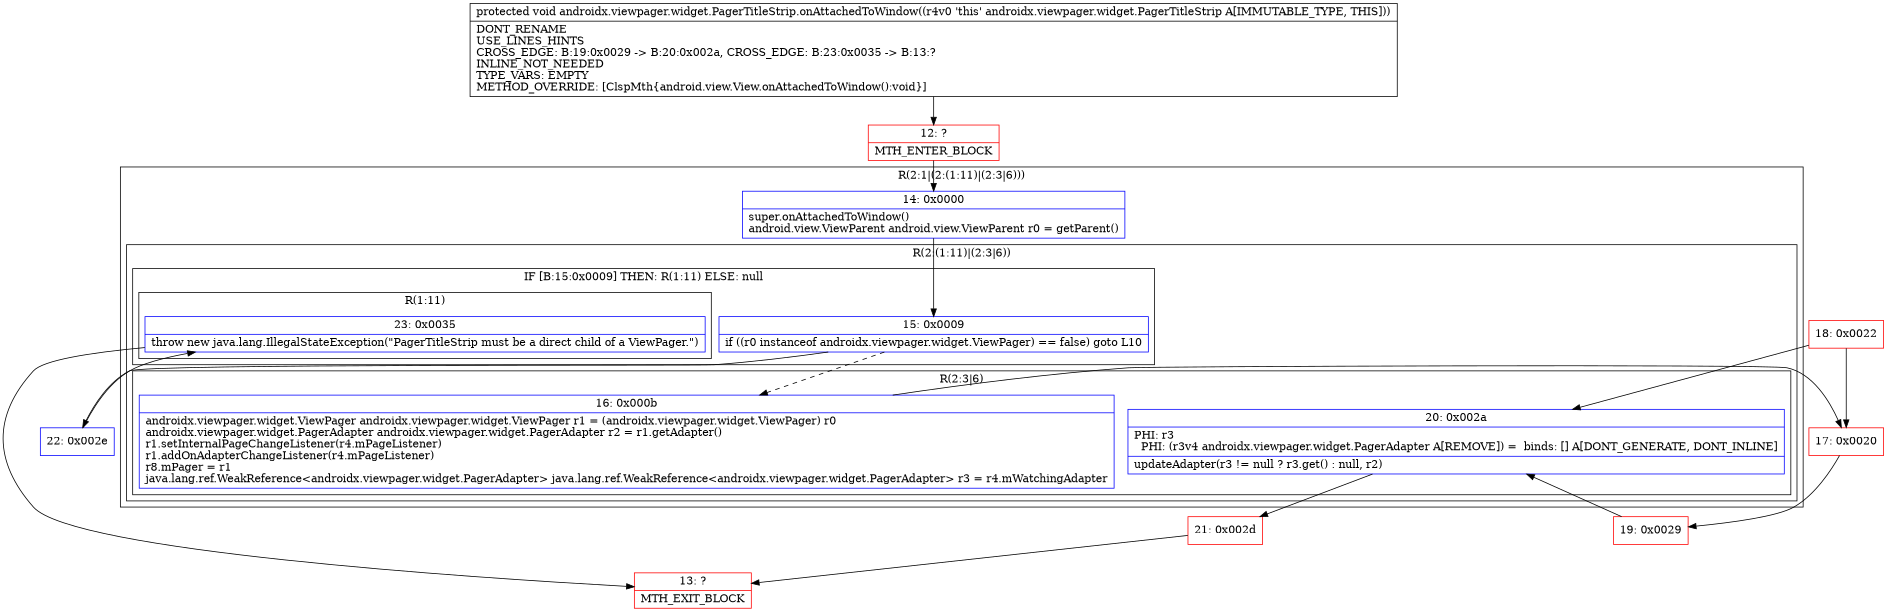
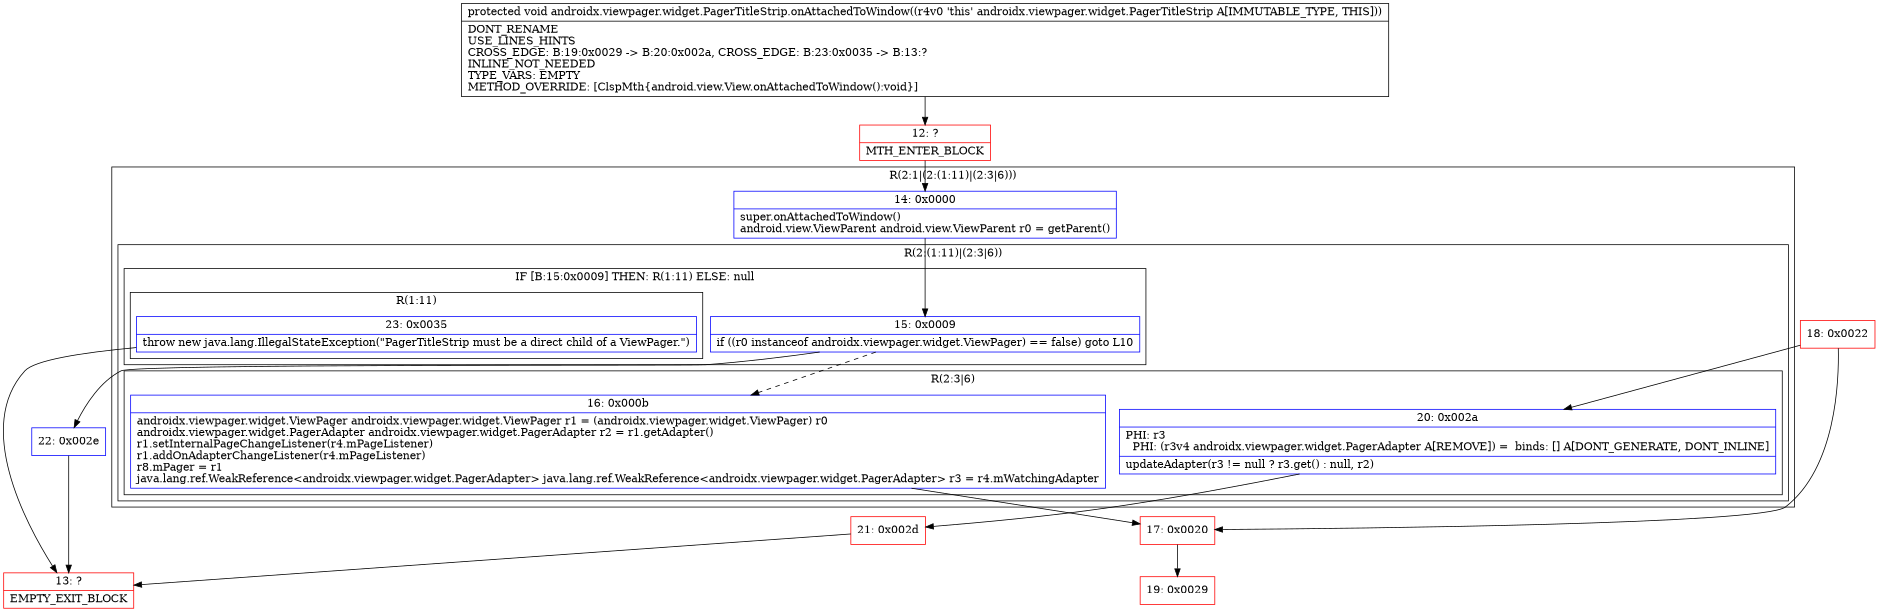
edge "22: 0x002e" -> "23: 0x0035": now "22: 0x002e" -> "13: ?"
edge "19: 0x0029" -> "20: 0x002a": removed
node "13: ?": text "MTH_EXIT_BLOCK" -> "EMPTY_EXIT_BLOCK"
